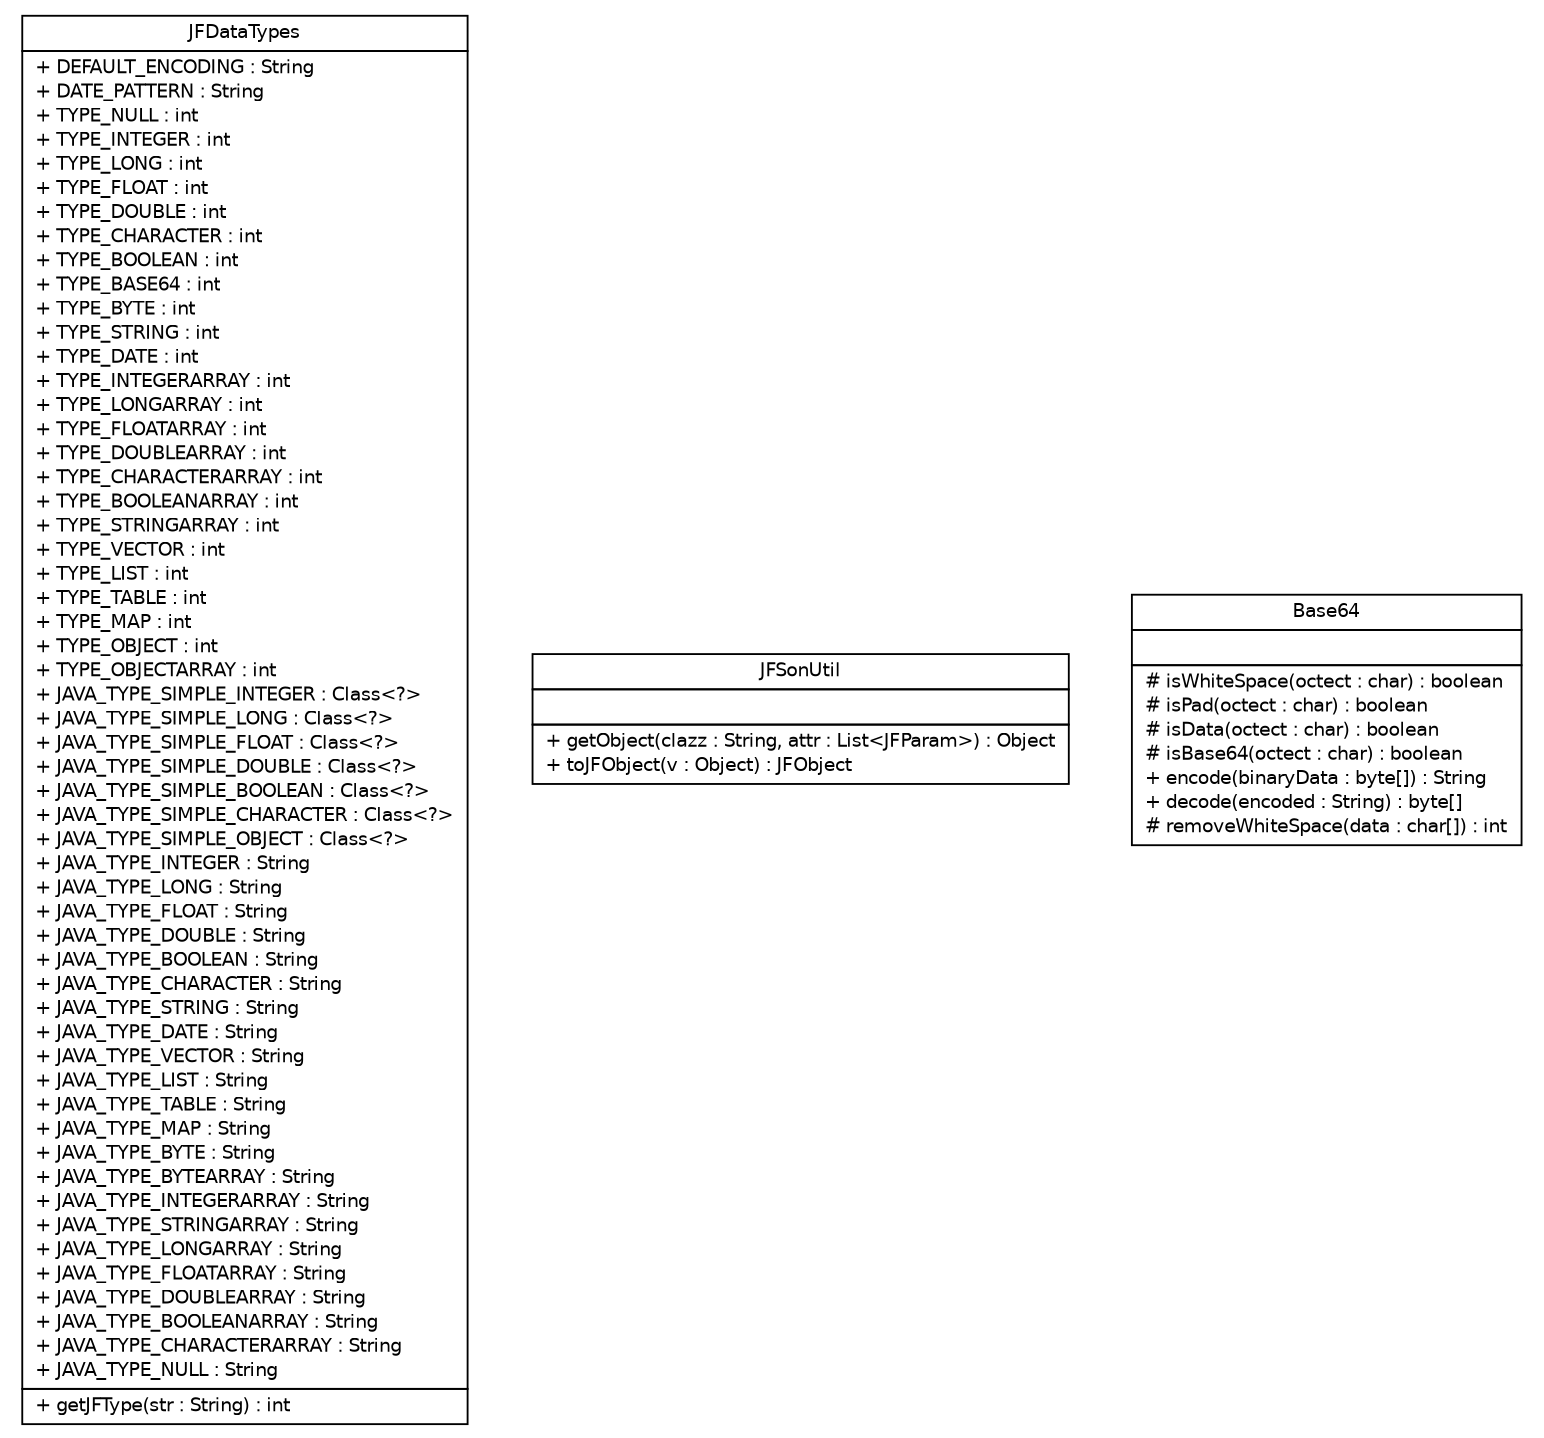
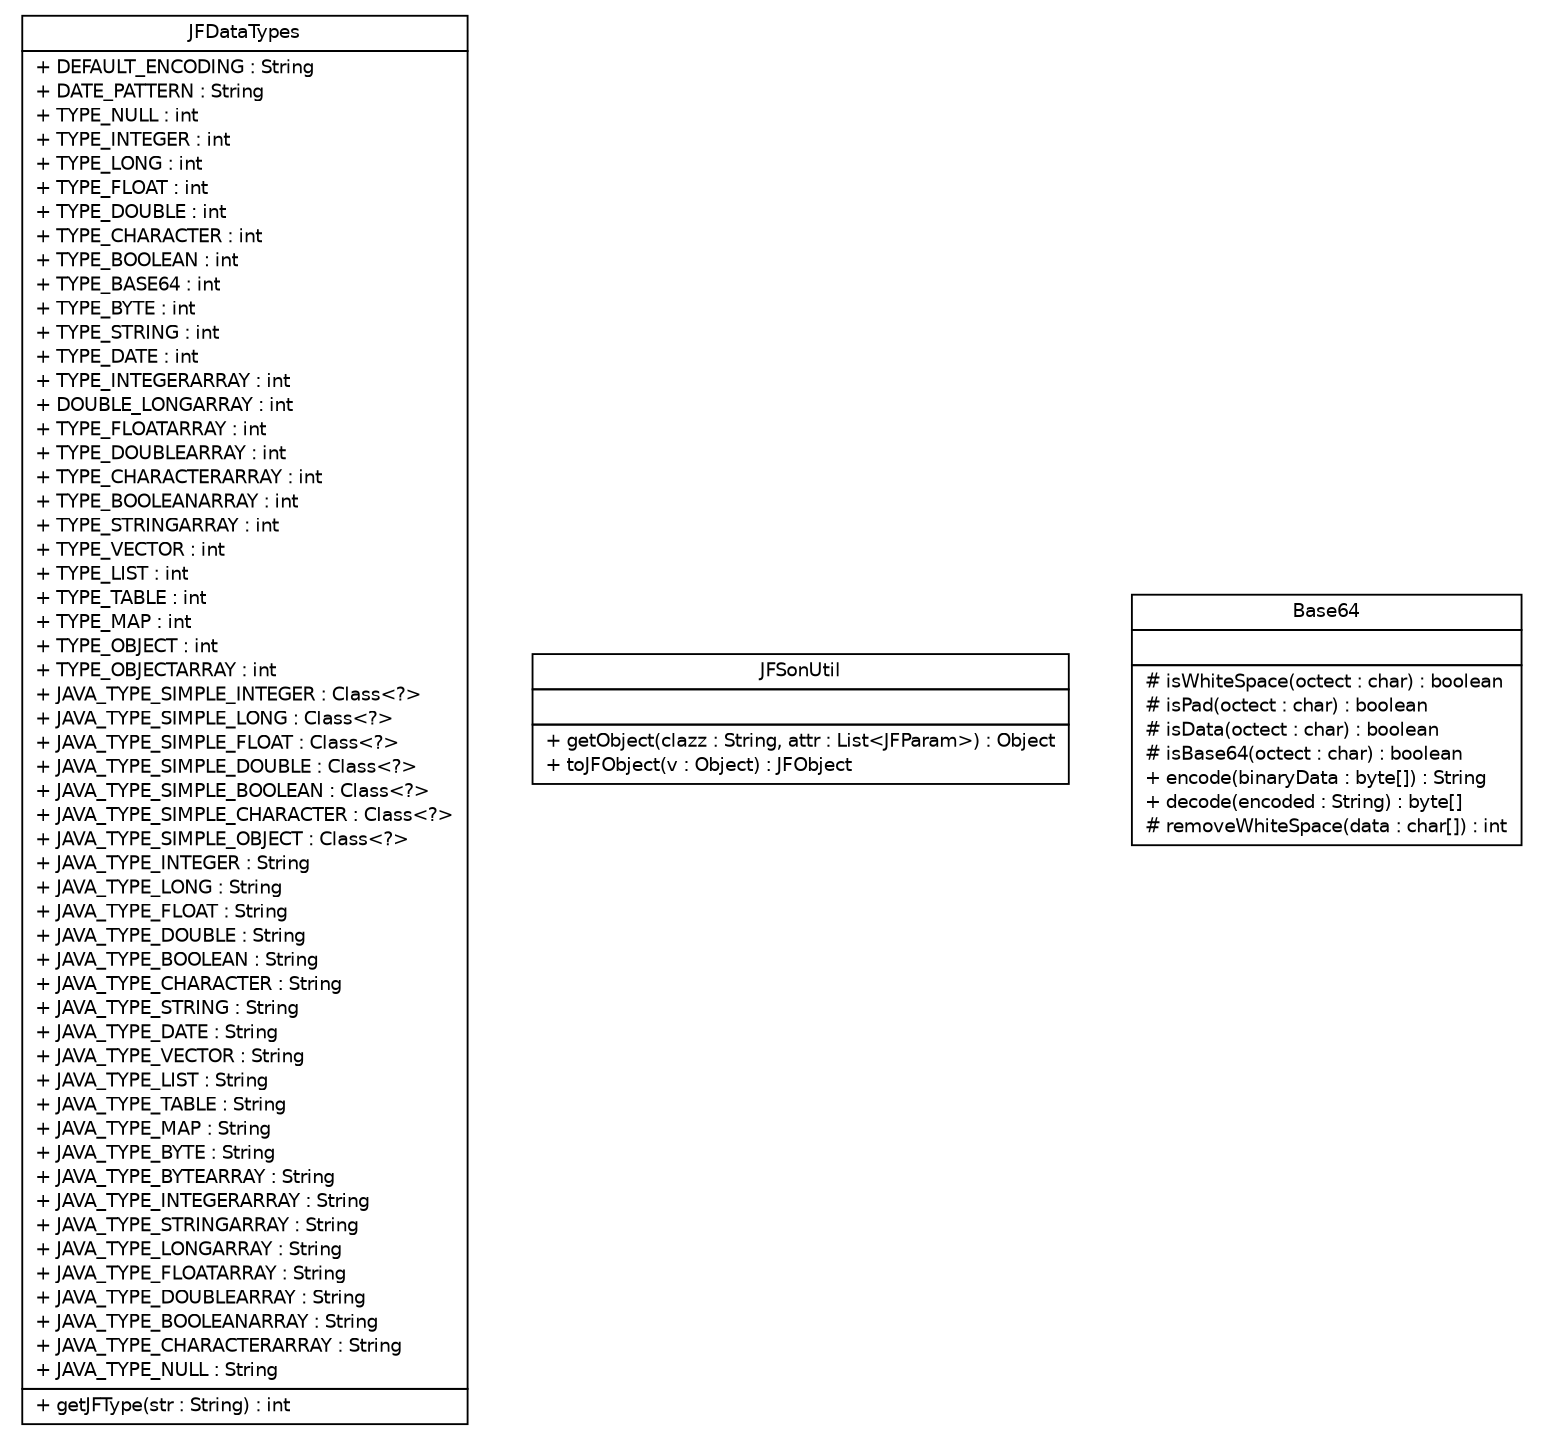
node "JFDataTypes": text "+ TYPE_LONGARRAY : int" -> "+ DOUBLE_LONGARRAY : int"
